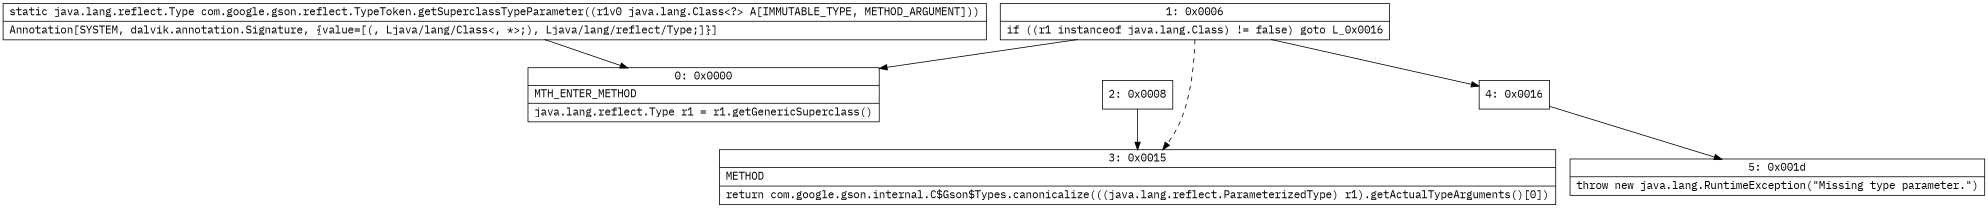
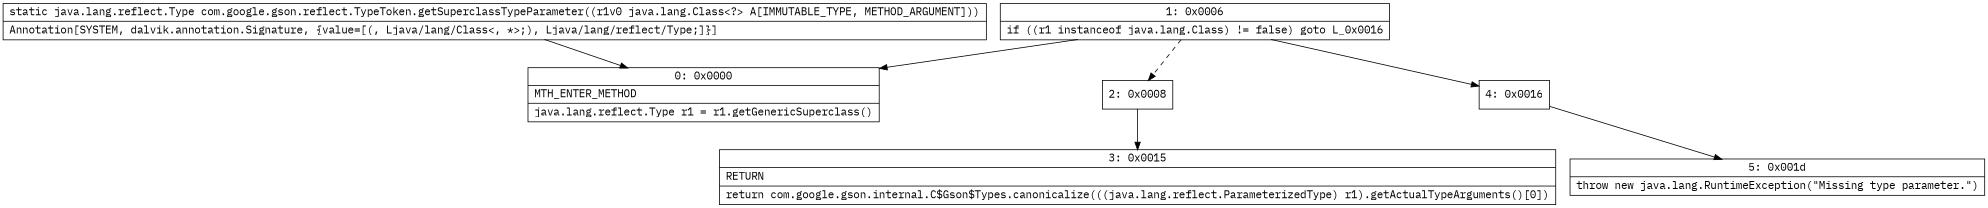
edge "1: 0x0006" -> "3: 0x0015": now "1: 0x0006" -> "2: 0x0008"
node "3: 0x0015": text "METHOD" -> "RETURN"
